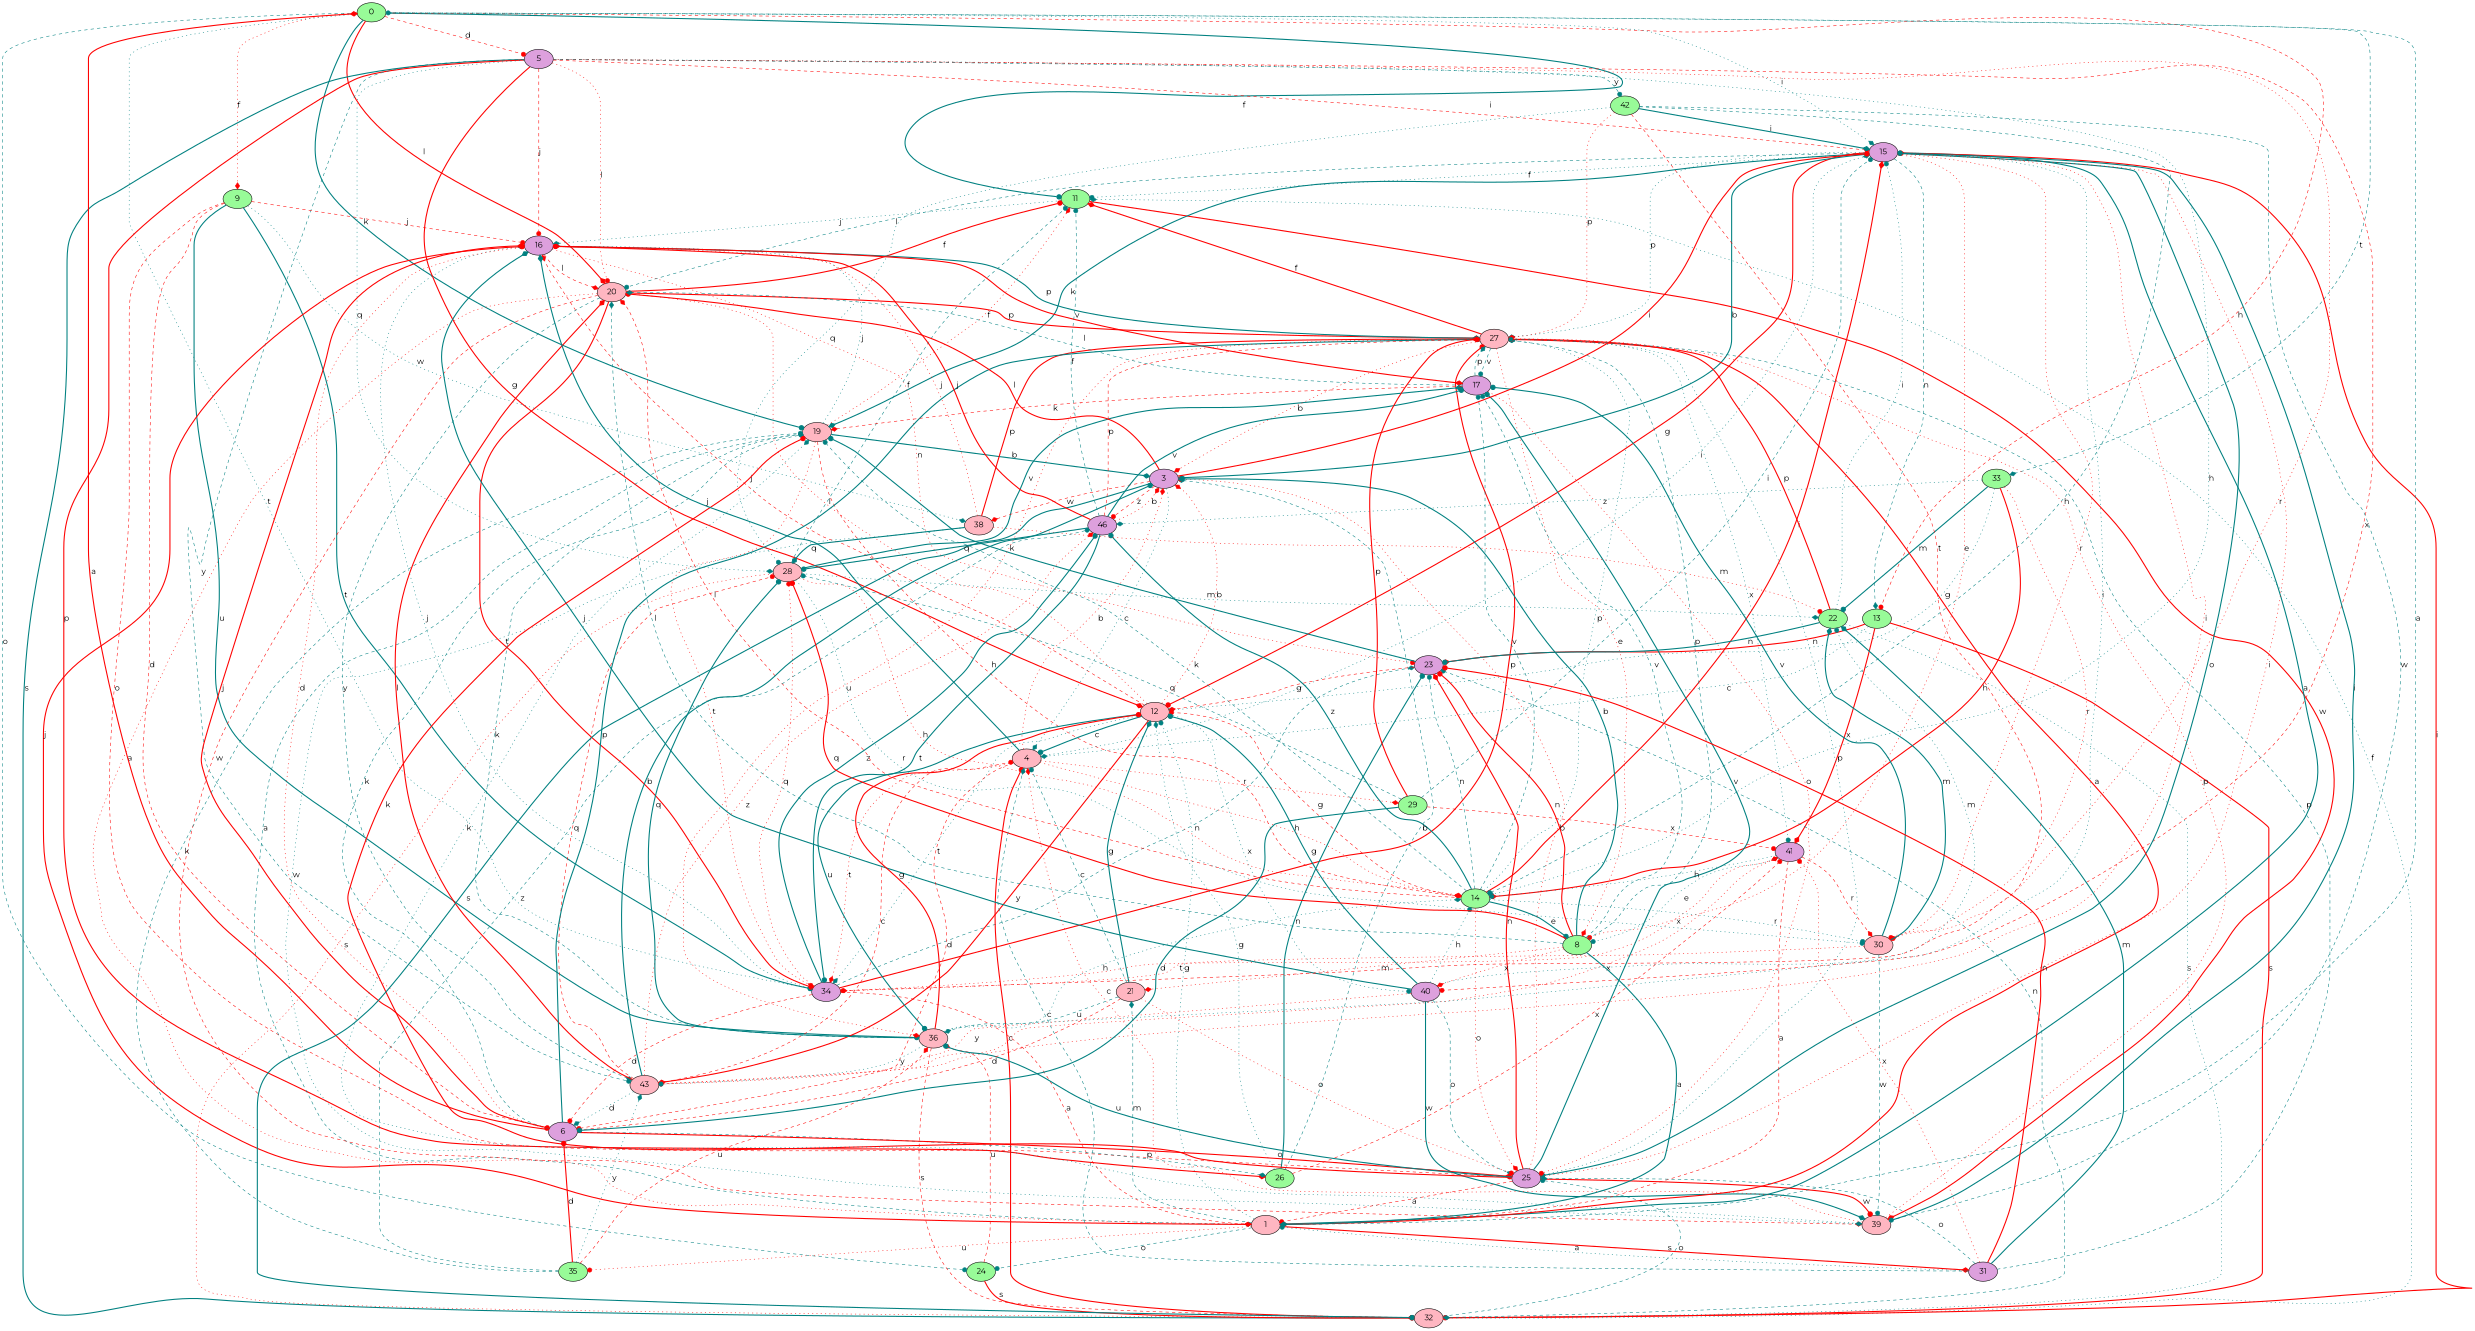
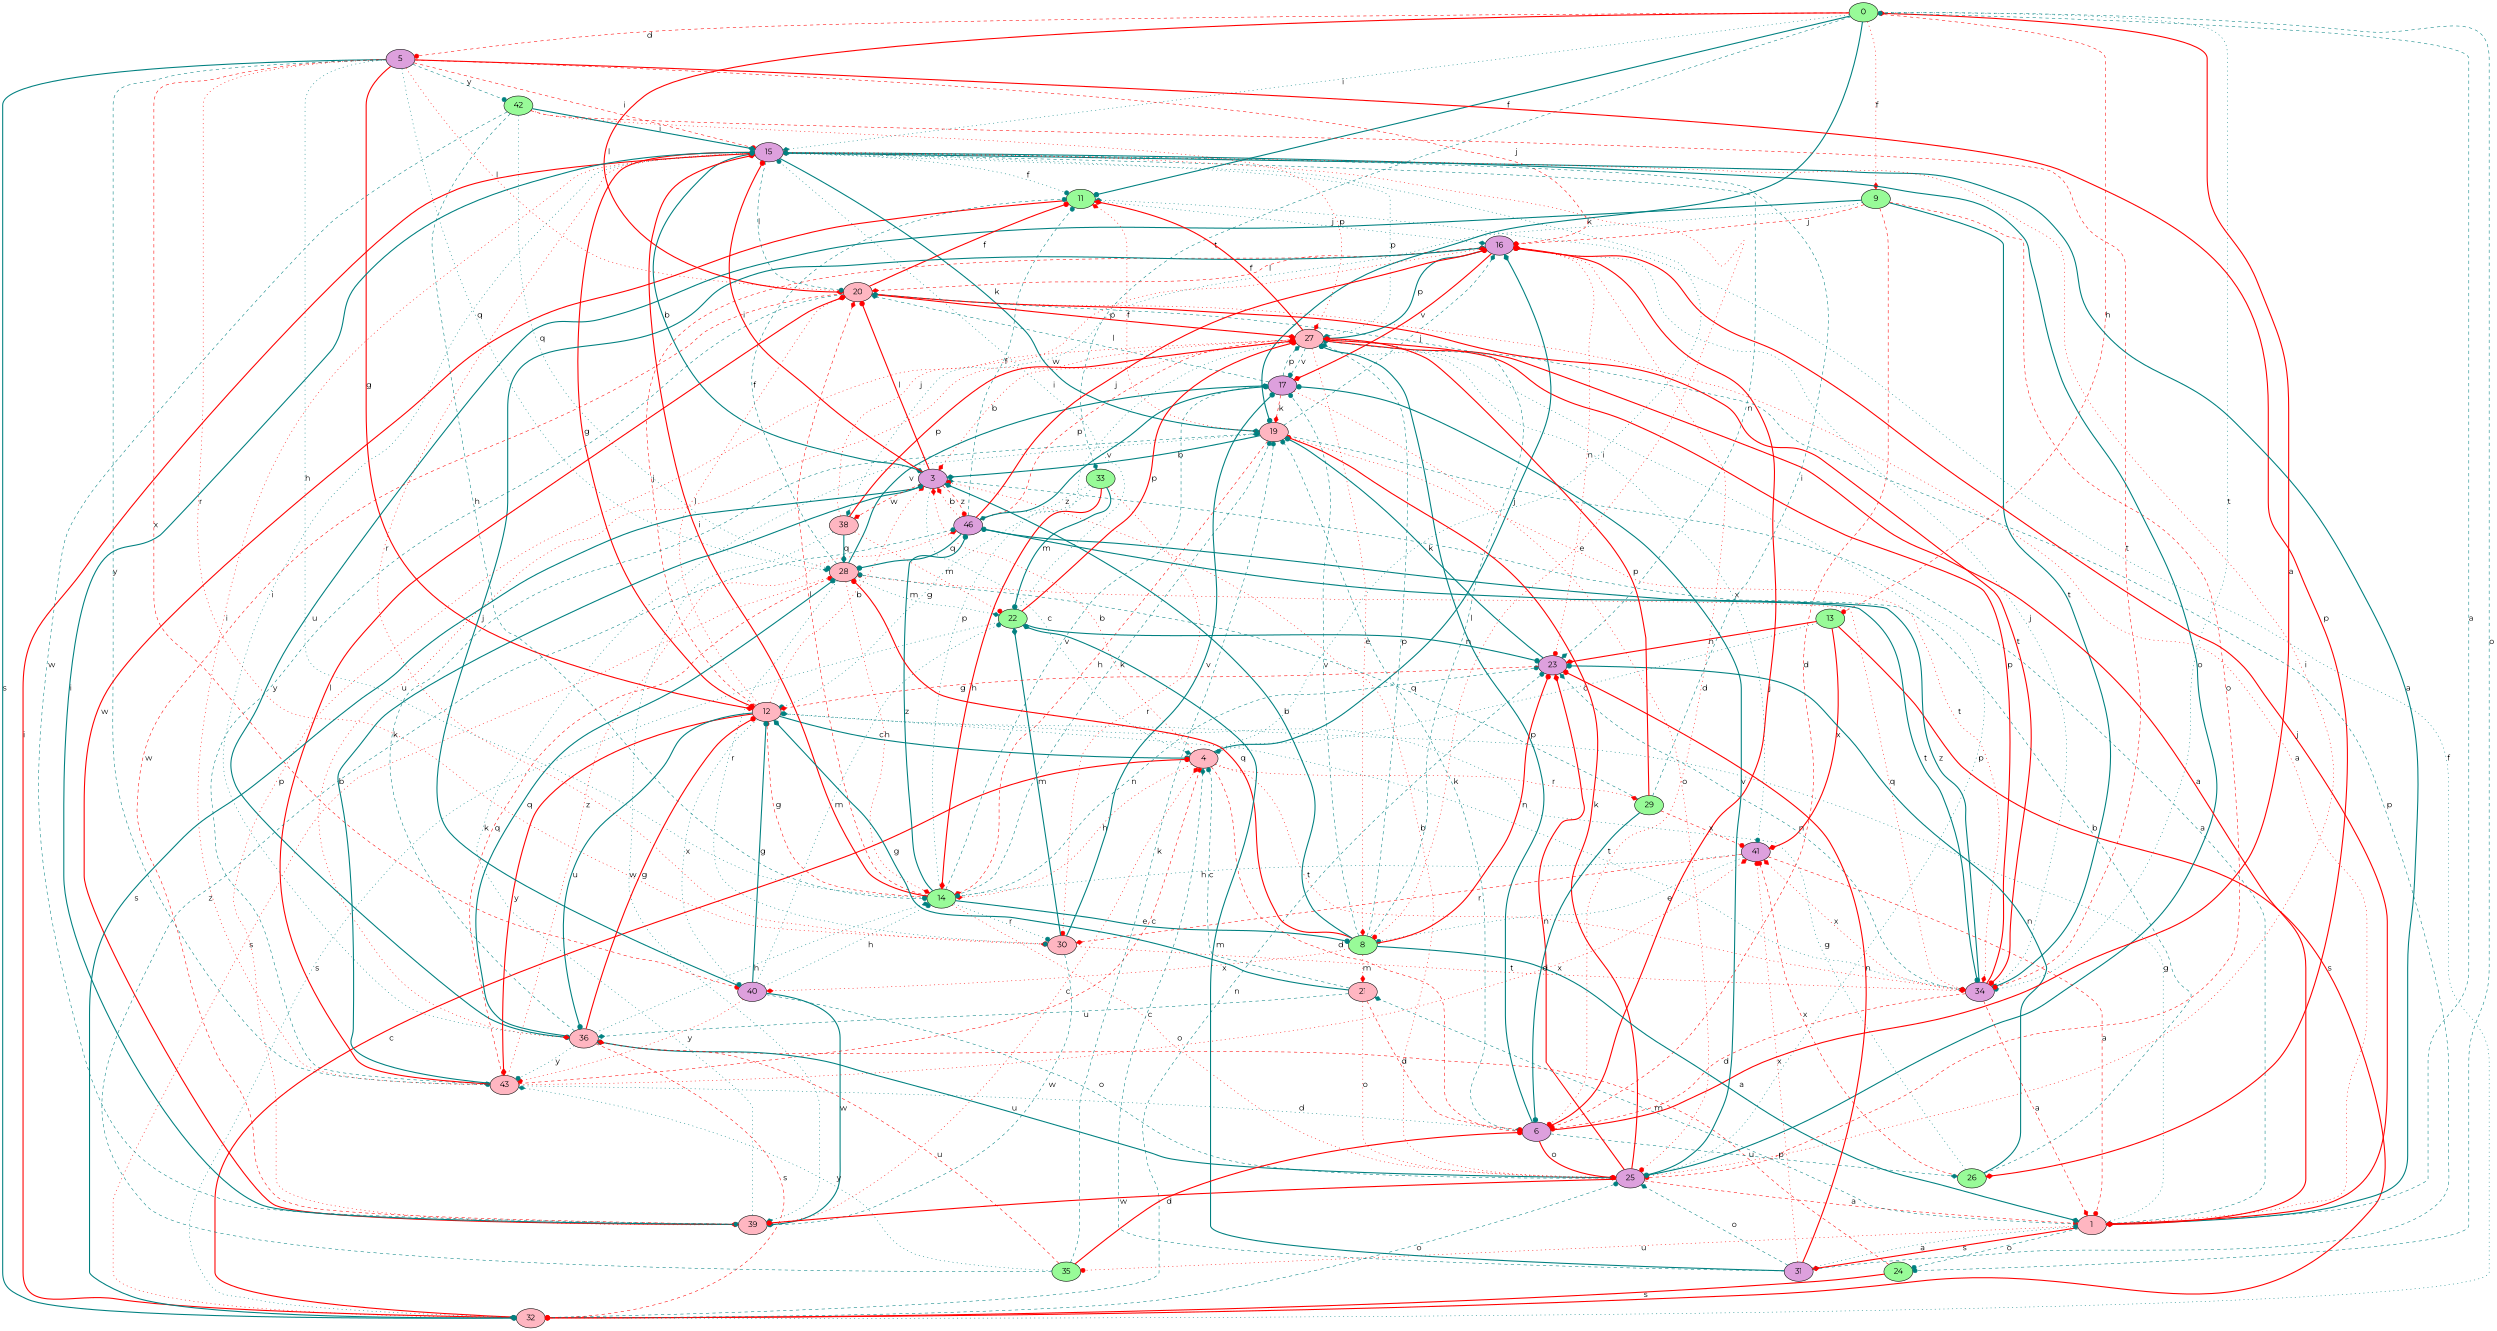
edge "19" -> "16": style dotted -> dashed
edge "15" -> "13": now "15" -> "23"
